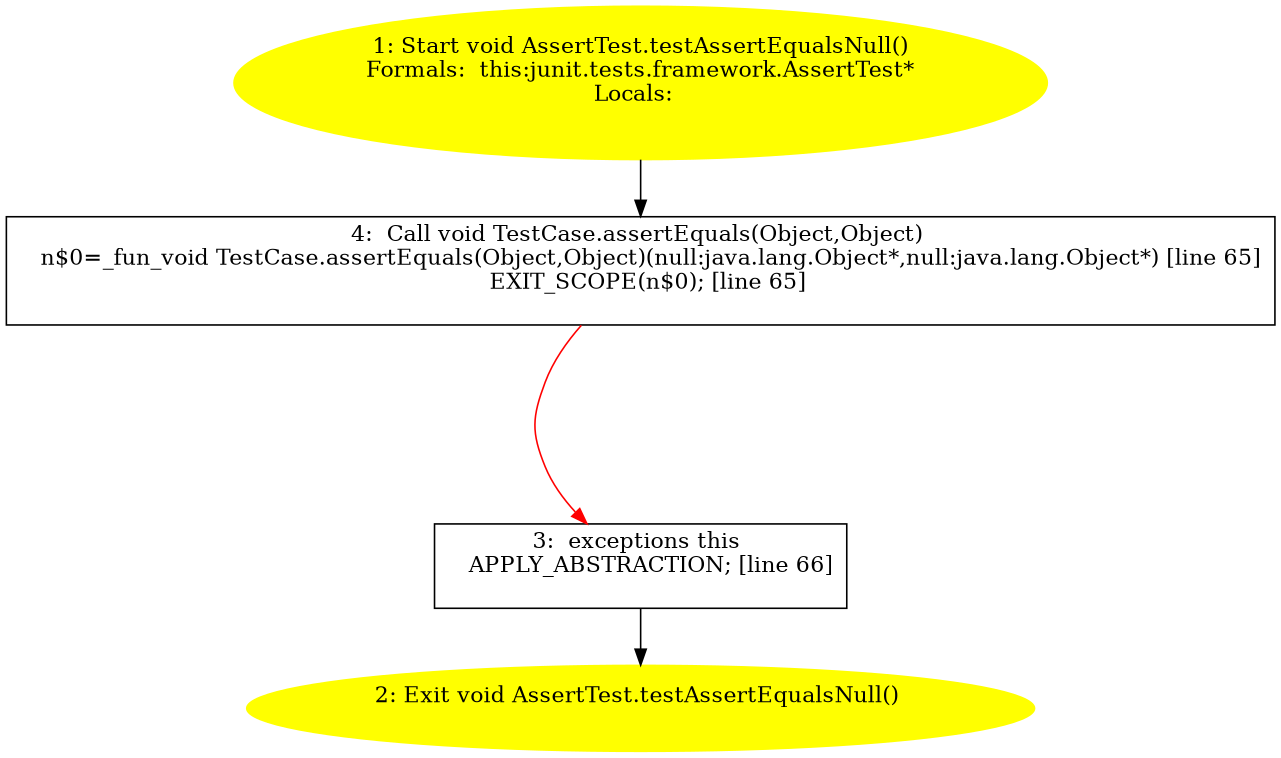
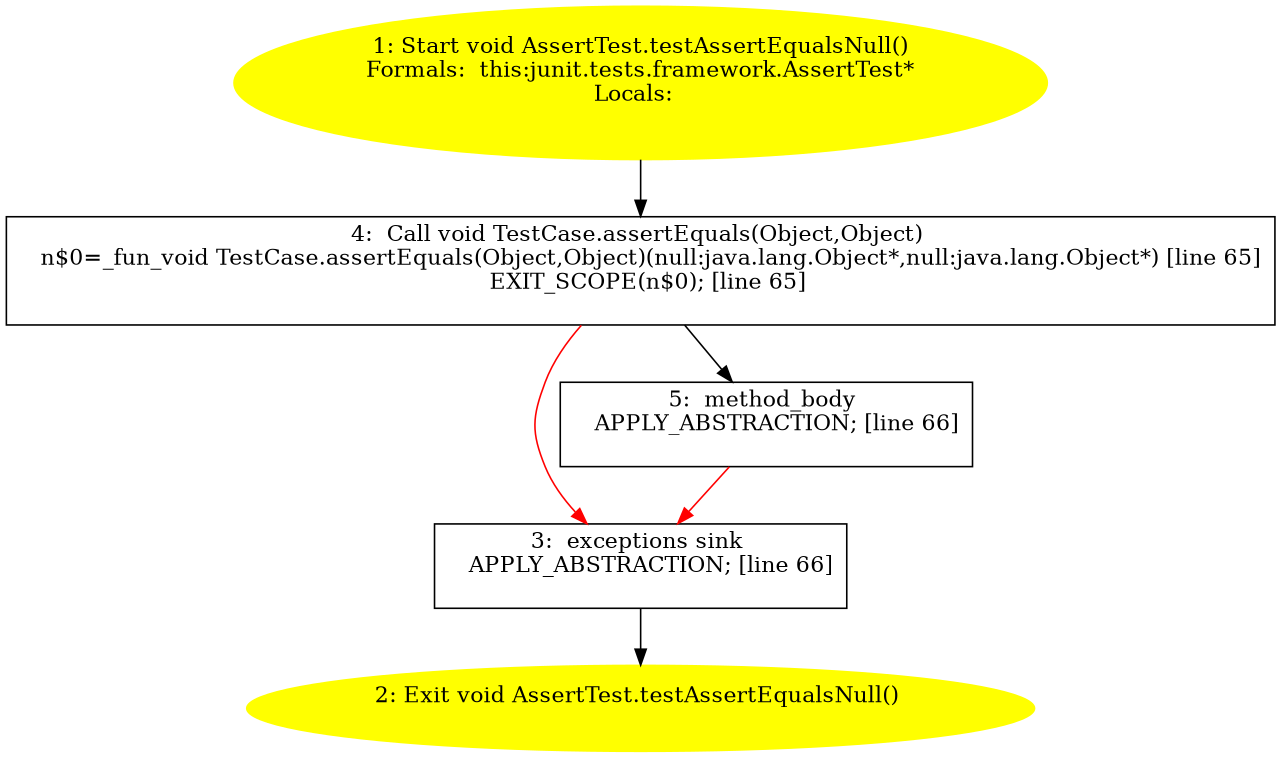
node "5:  method_body APPLY_ABSTRACTION; [line 66]": added
node "3:  exceptions this APPLY_ABSTRACTION; [line 66]": label "3:  exceptions this APPLY_ABSTRACTION; [line 66]" -> "3:  exceptions sink APPLY_ABSTRACTION; [line 66]"
